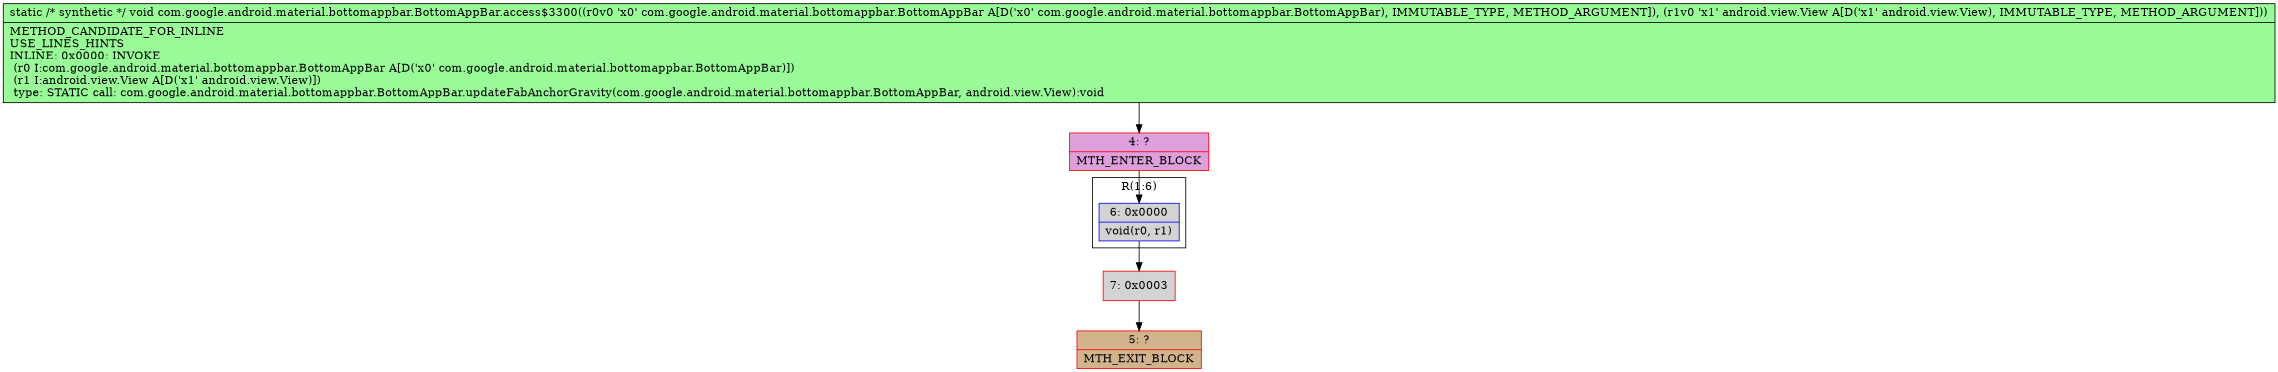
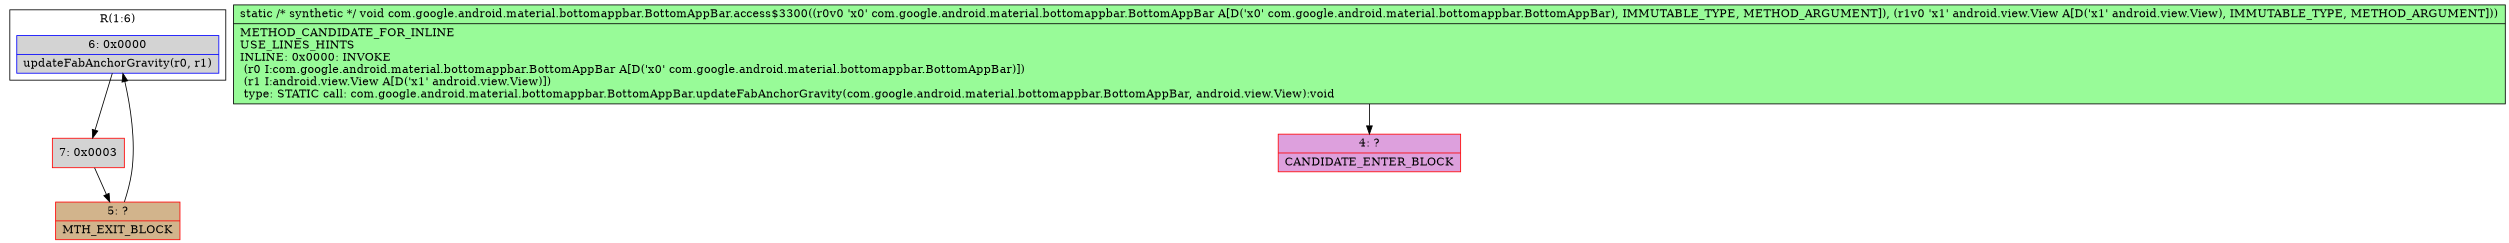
node "4: ?": text "MTH_ENTER_BLOCK" -> "CANDIDATE_ENTER_BLOCK"
edge "4: ?" -> "6: 0x0000": now "5: ?" -> "6: 0x0000"
node "6: 0x0000": text "void(r0, r1)" -> "updateFabAnchorGravity(r0, r1)"
